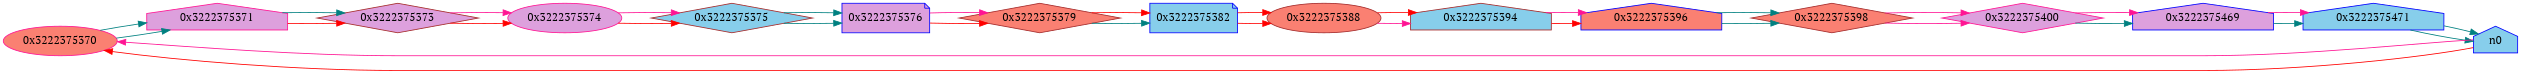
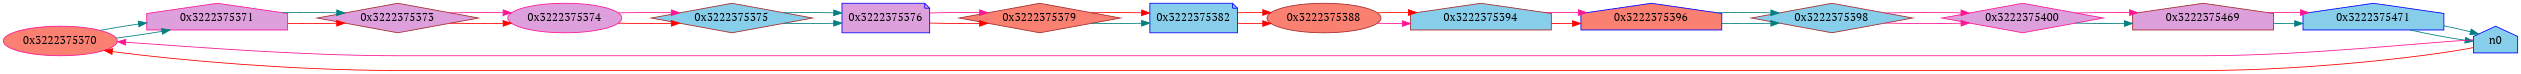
node "0x3222375398": fillcolor salmon -> skyblue
node "0x3222375469": color blue -> brown
